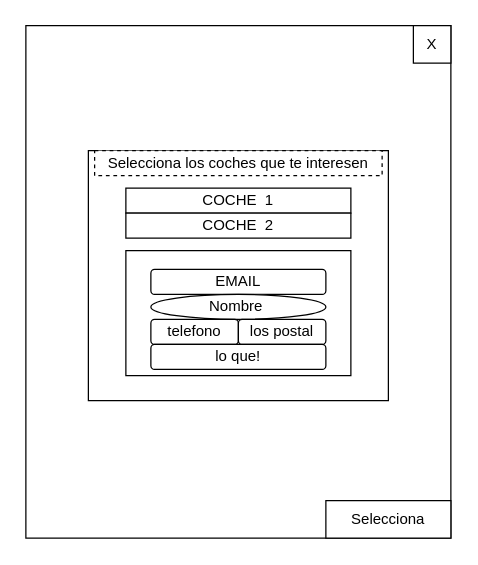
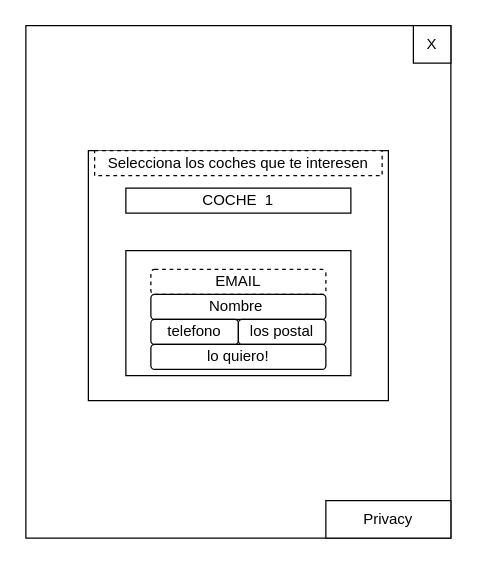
node "COCHE 2": removed
node "EMAIL": style solid -> dashed
node "Nombre": shape ellipse -> rounded rectangle
node "lo que!": label "lo que!" -> "lo quiero!"
node "Selecciona": label "Selecciona" -> "Privacy"
